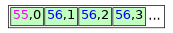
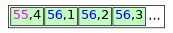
node "55": text ",0" -> ",4"
